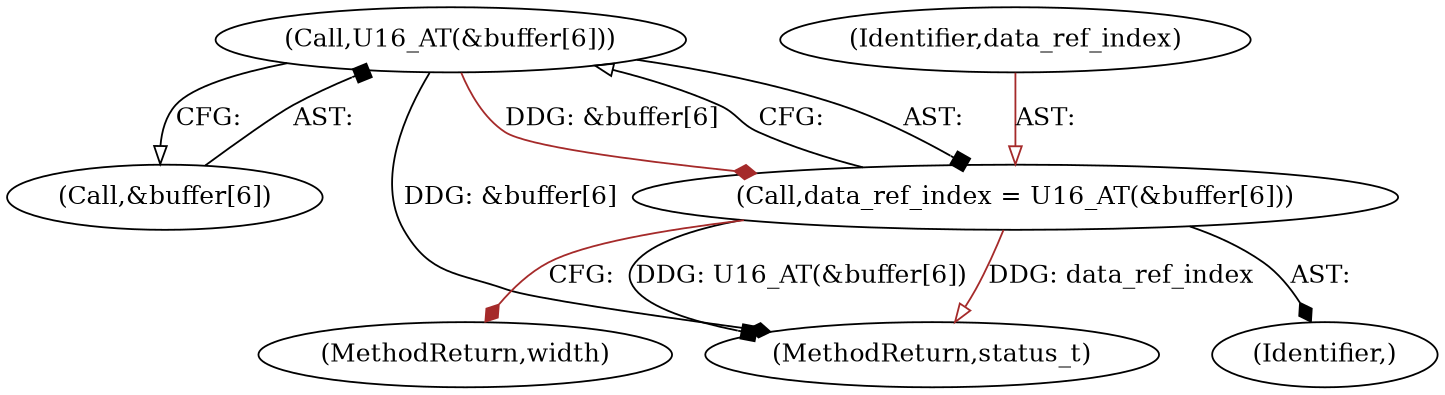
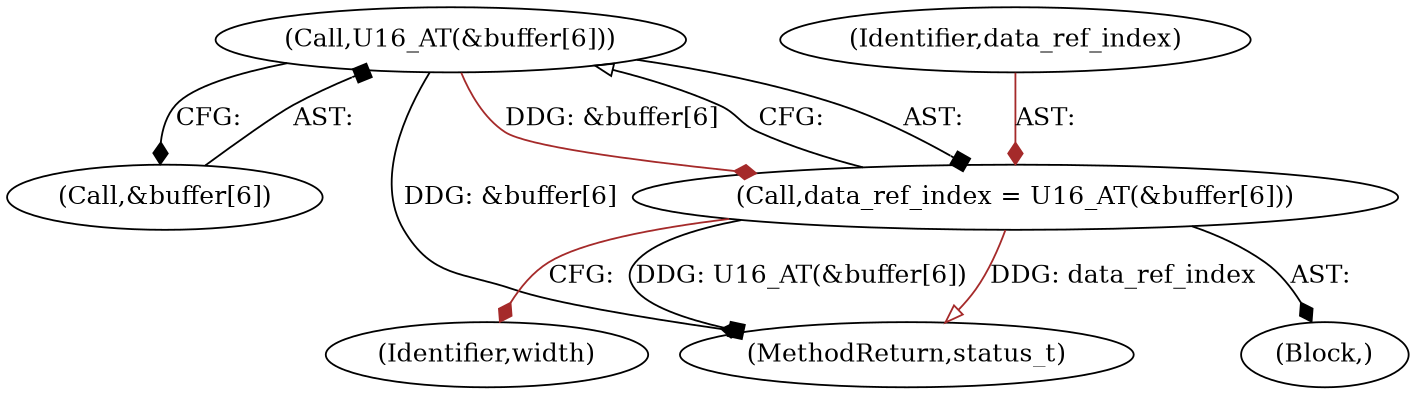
edge "(Call,U16_AT(&buffer[6]))" -> "(Call,&buffer[6])": arrowhead onormal -> diamond
edge "(Identifier,data_ref_index)" -> "(Call,data_ref_index = U16_AT(&buffer[6]))": arrowhead onormal -> diamond
node "(MethodReturn,width)": label "(MethodReturn,width)" -> "(Identifier,width)"
node "(Identifier,)": label "(Identifier,)" -> "(Block,)"
